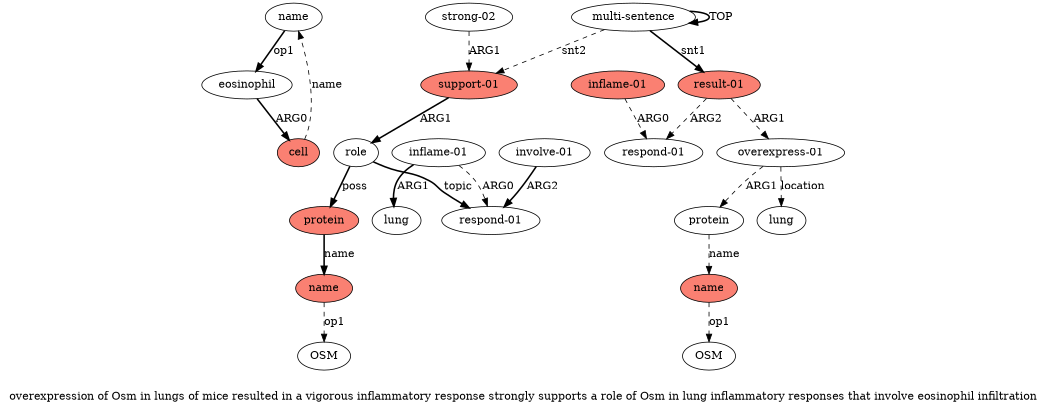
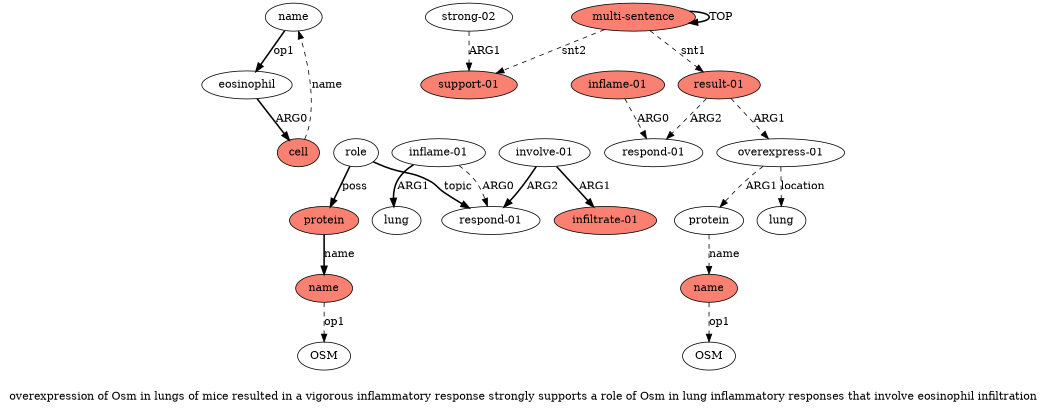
node "multi-sentence": fillcolor white -> salmon
edge "multi-sentence" -> "result-01": style bold -> dashed
edge "support-01" -> "role": removed, label "ARG1"
node "infiltrate-01": added
